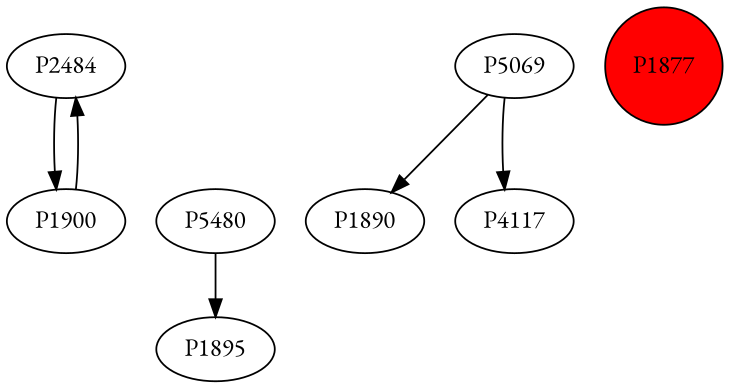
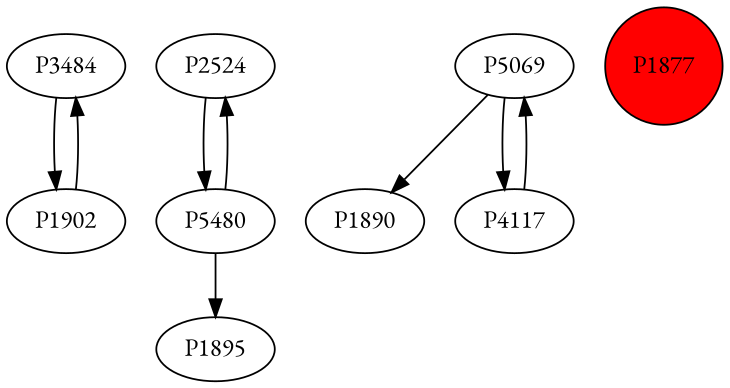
node "P2484": label "P2484" -> "P3484"
node "P2524": added
edge "P4117" -> "P5069": added
node "P1900": label "P1900" -> "P1902"
